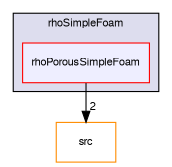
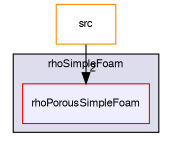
edge "rhoPorousSimpleFoam" -> "src": reversed
